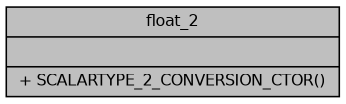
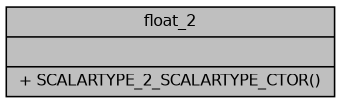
node "float_2": text "+ SCALARTYPE_2_CONVERSION_CTOR()" -> "+ SCALARTYPE_2_SCALARTYPE_CTOR()"
